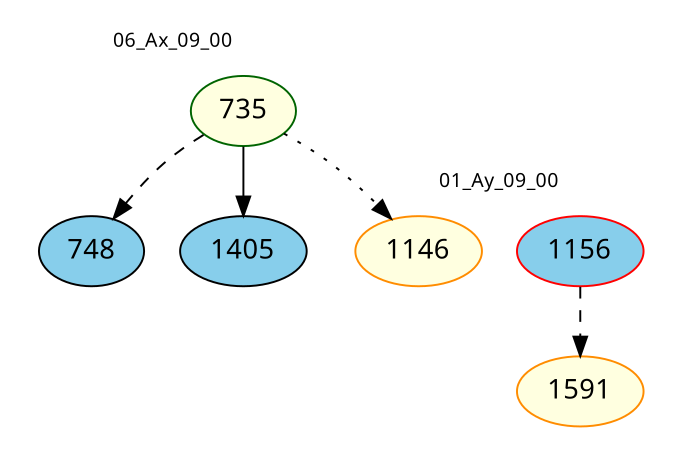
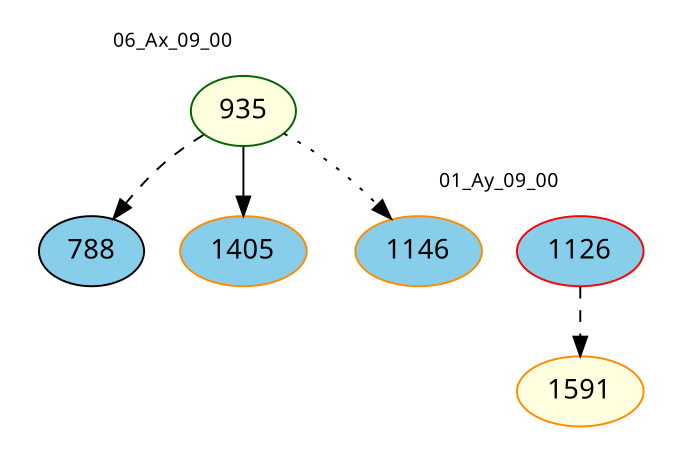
node "735": label "735" -> "935"
node "748": label "748" -> "788"
node "1405": color black -> darkorange
node "1146": fillcolor lightyellow -> skyblue
node "1156": label "1156" -> "1126"
